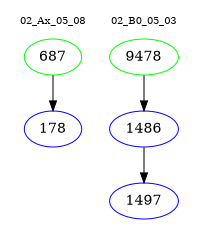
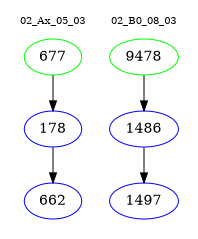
cluster "02_Ax_05_08": label "02_Ax_05_08" -> "02_Ax_05_03"
cluster "02_B0_05_03": label "02_B0_05_03" -> "02_B0_08_03"
node "687": label "687" -> "677"
node "662": added
